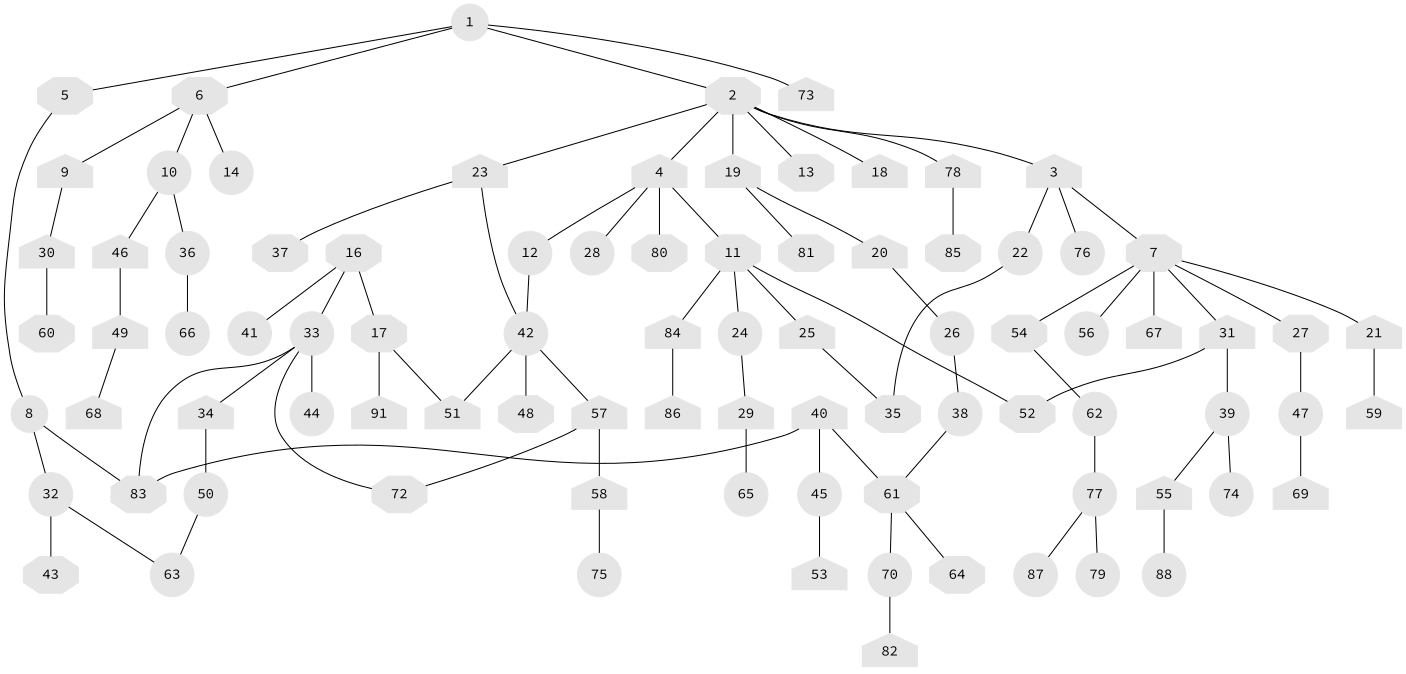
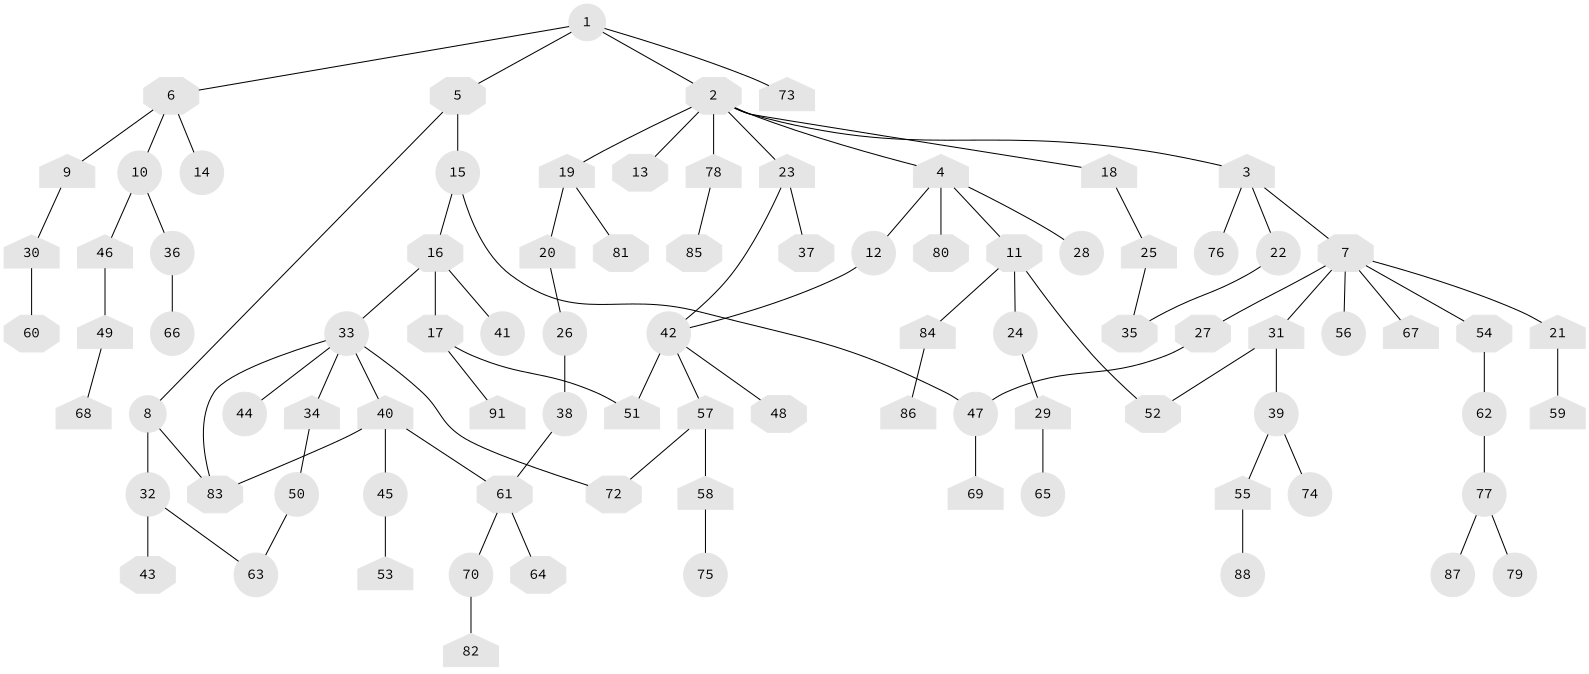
node "15": added
edge "11" -- "25": now "18" -- "25"
edge "33" -- "40": added
